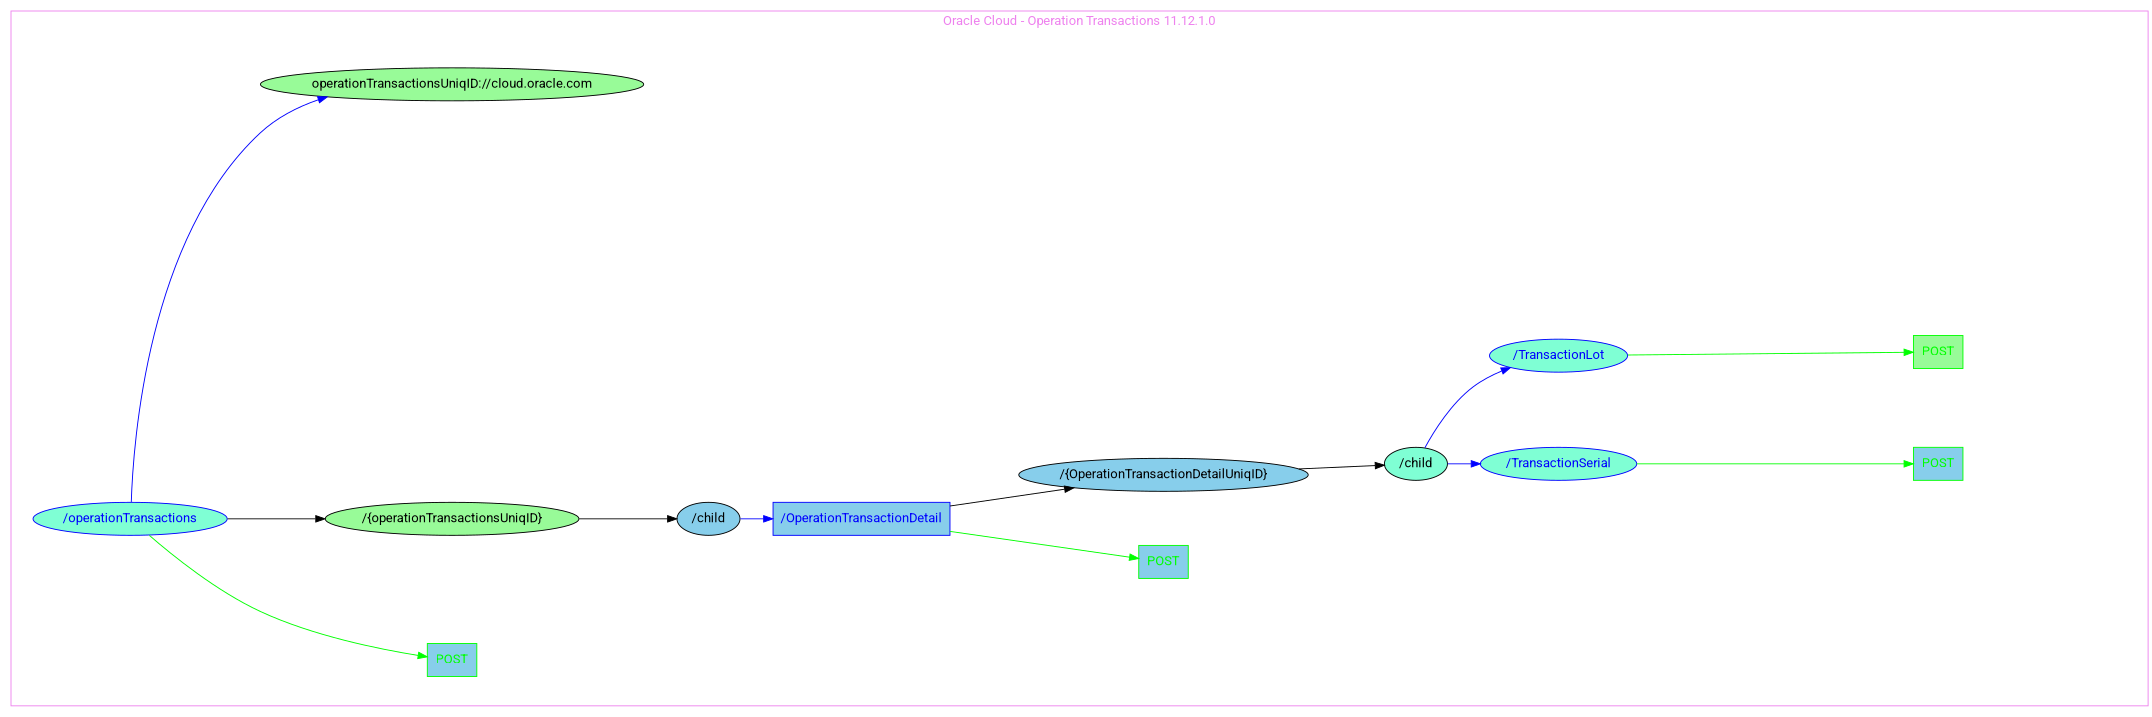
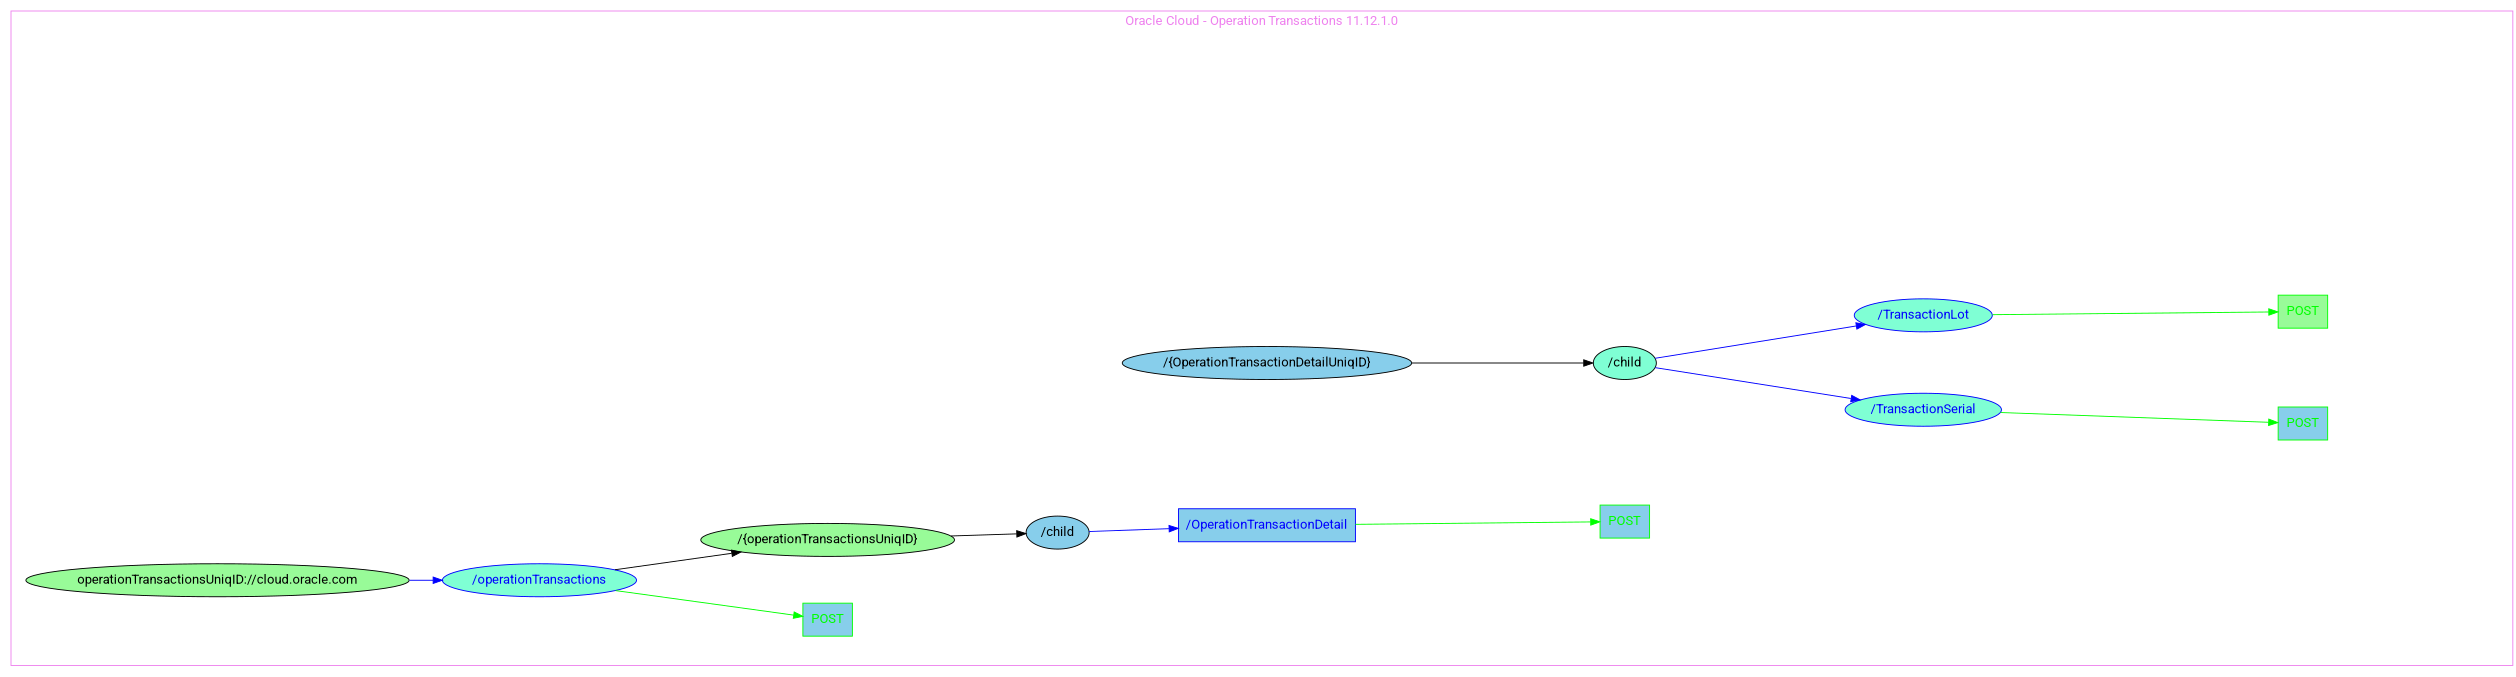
edge "/operationTransactions" -> "operationTransactionsUniqID://cloud.oracle.com": reversed
edge "/OperationTransactionDetail" -> "/{OperationTransactionDetailUniqID}": removed
